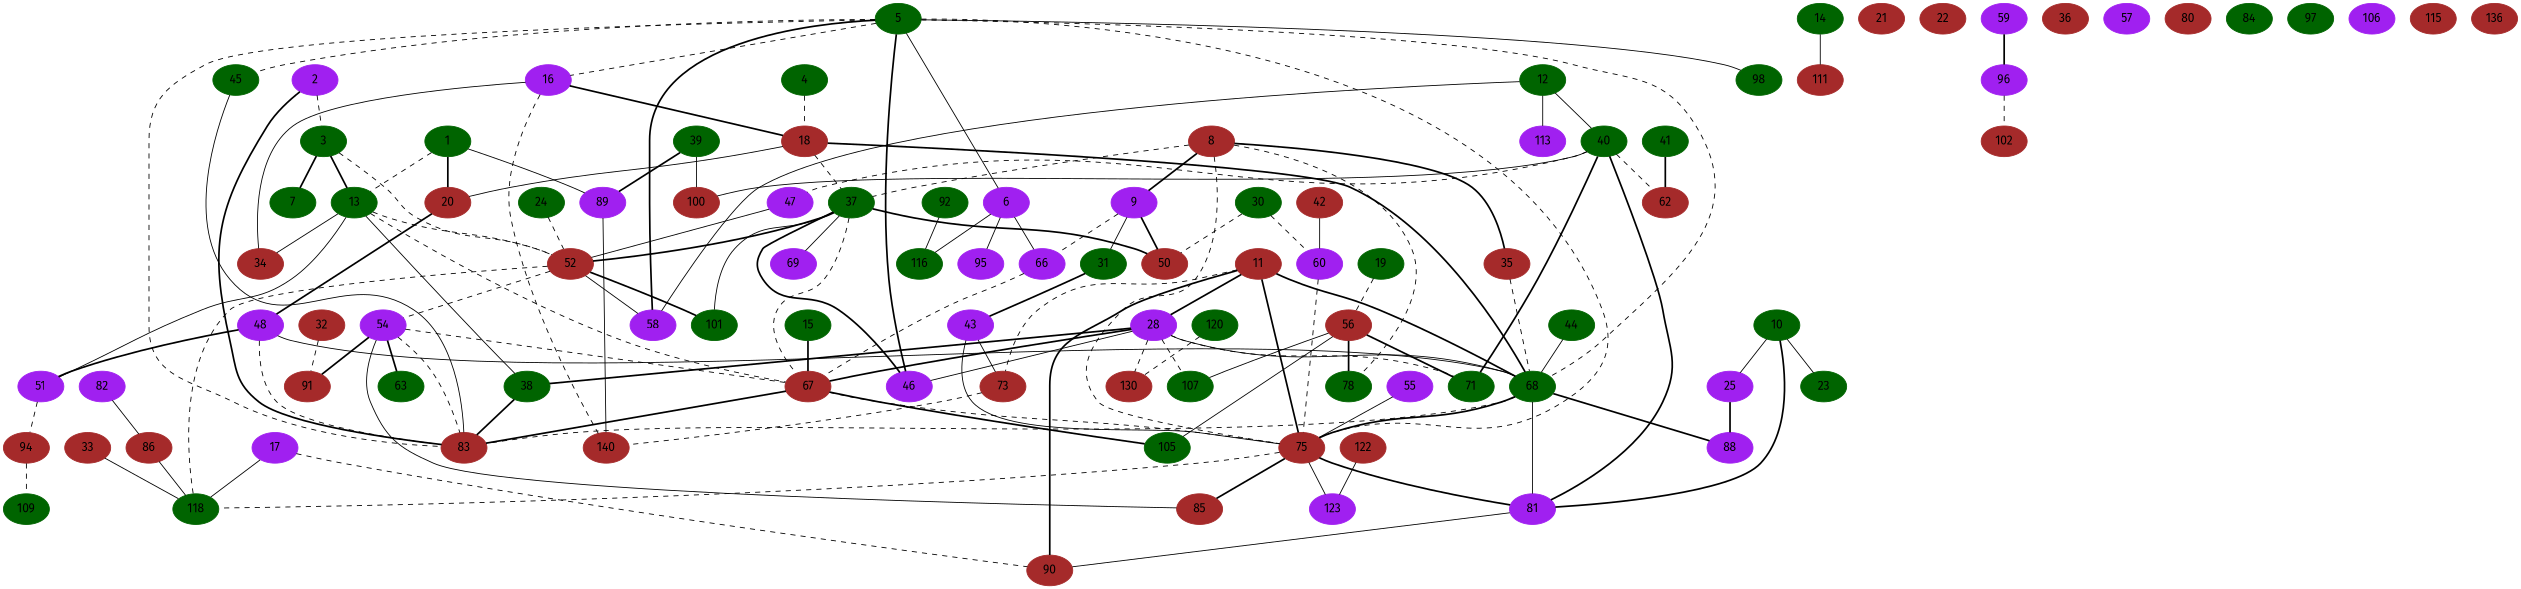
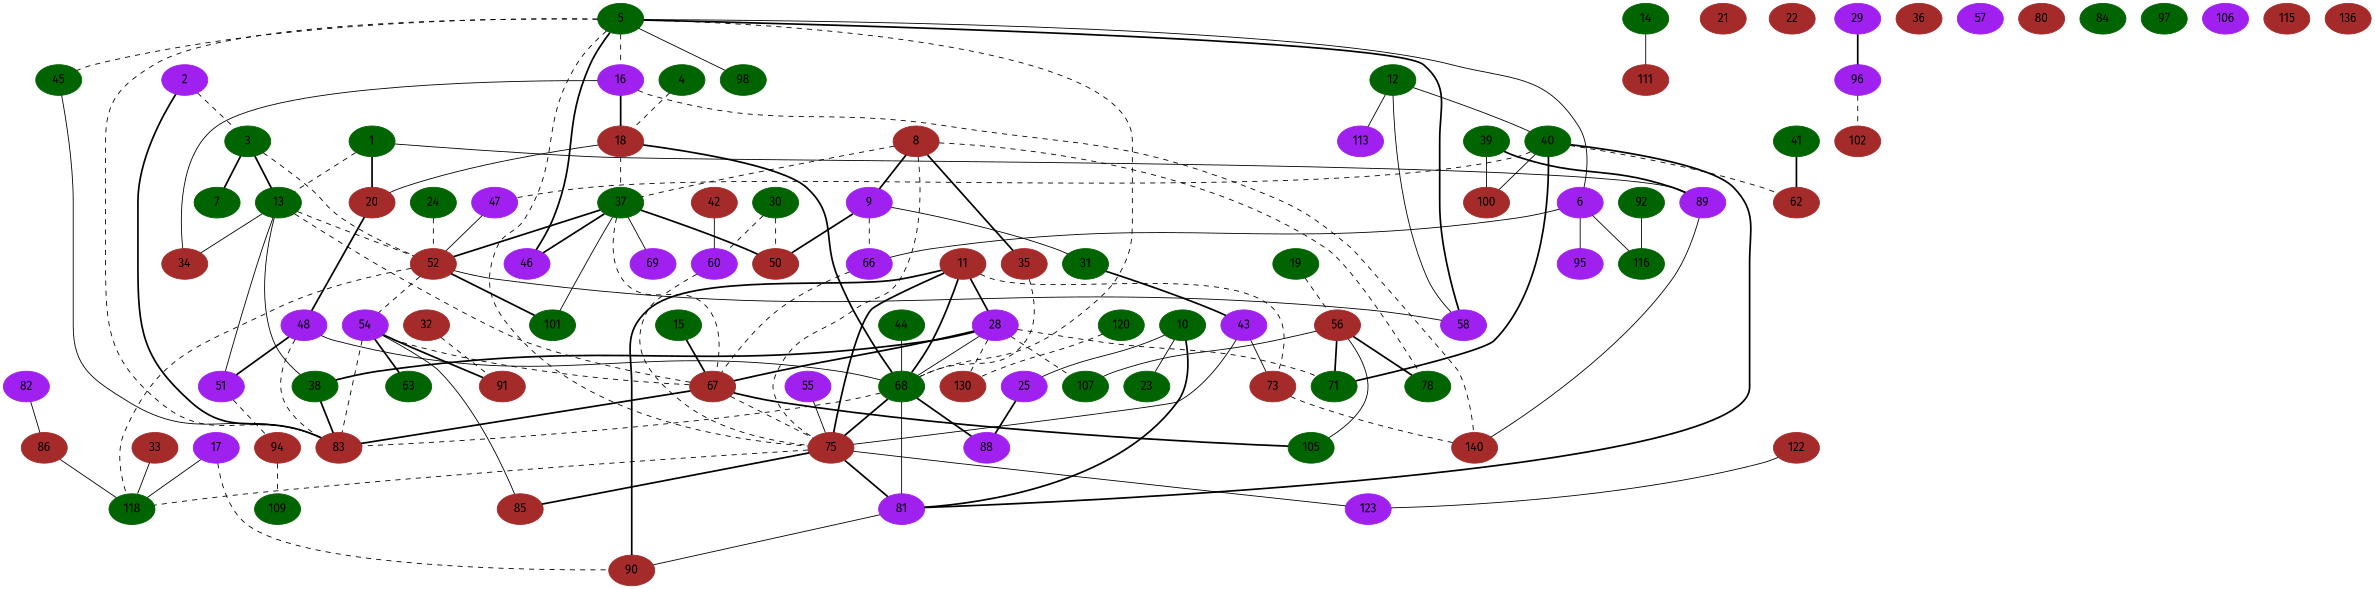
node "59": label "59" -> "29"
edge "28" -- "46": removed
